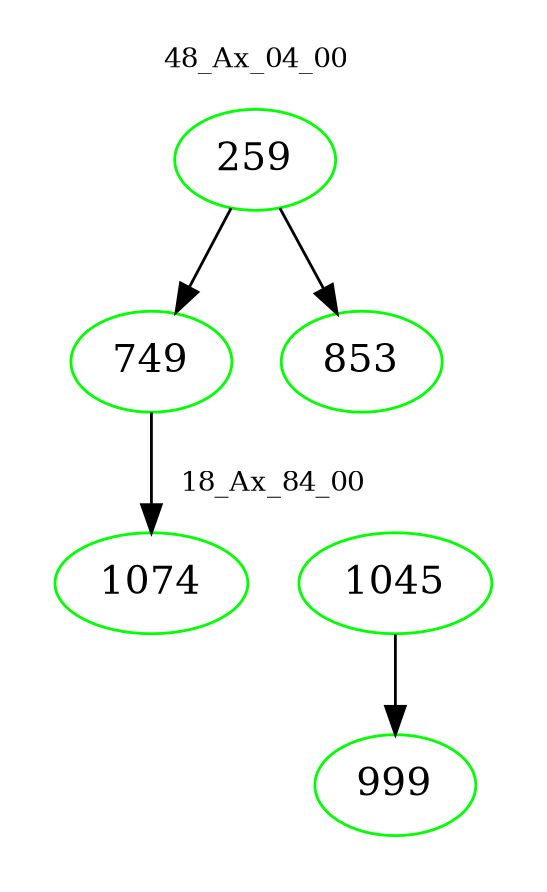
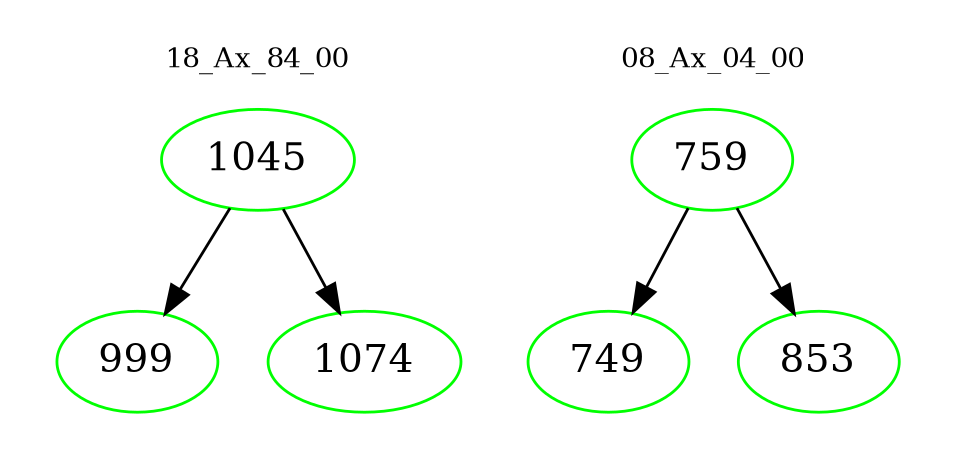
cluster "48_Ax_04_00": label "48_Ax_04_00" -> "08_Ax_04_00"
node "259": label "259" -> "759"
edge "749" -> "1074": now "1045" -> "1074"
